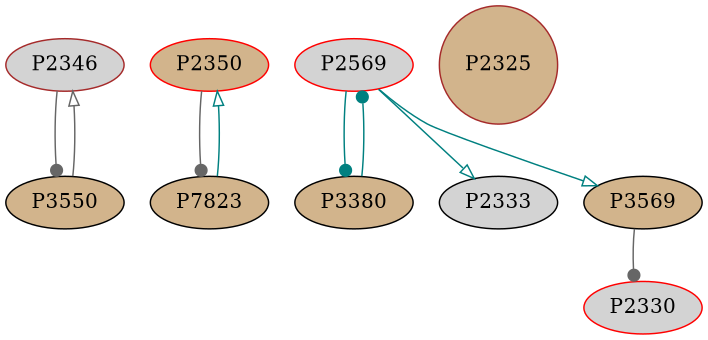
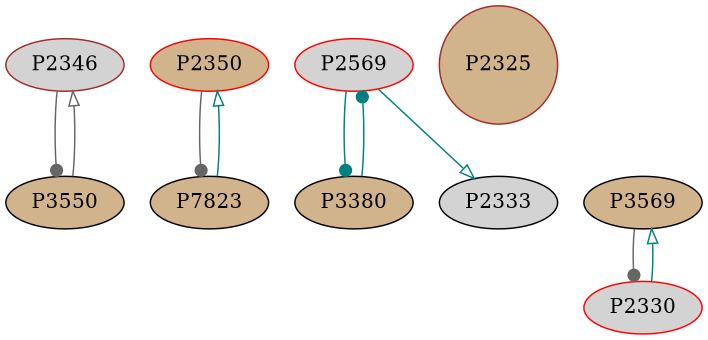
edge "P2569" -> "P3569": now "P2330" -> "P3569"
